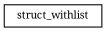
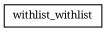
node "struct_withlist": label "struct_withlist" -> "withlist_withlist"
